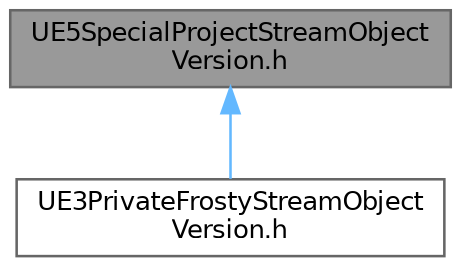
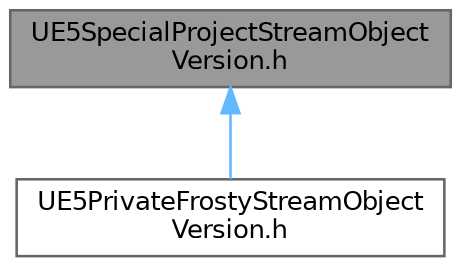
node "UE3PrivateFrostyStreamObject Version.h": label "UE3PrivateFrostyStreamObject Version.h" -> "UE5PrivateFrostyStreamObject Version.h"
